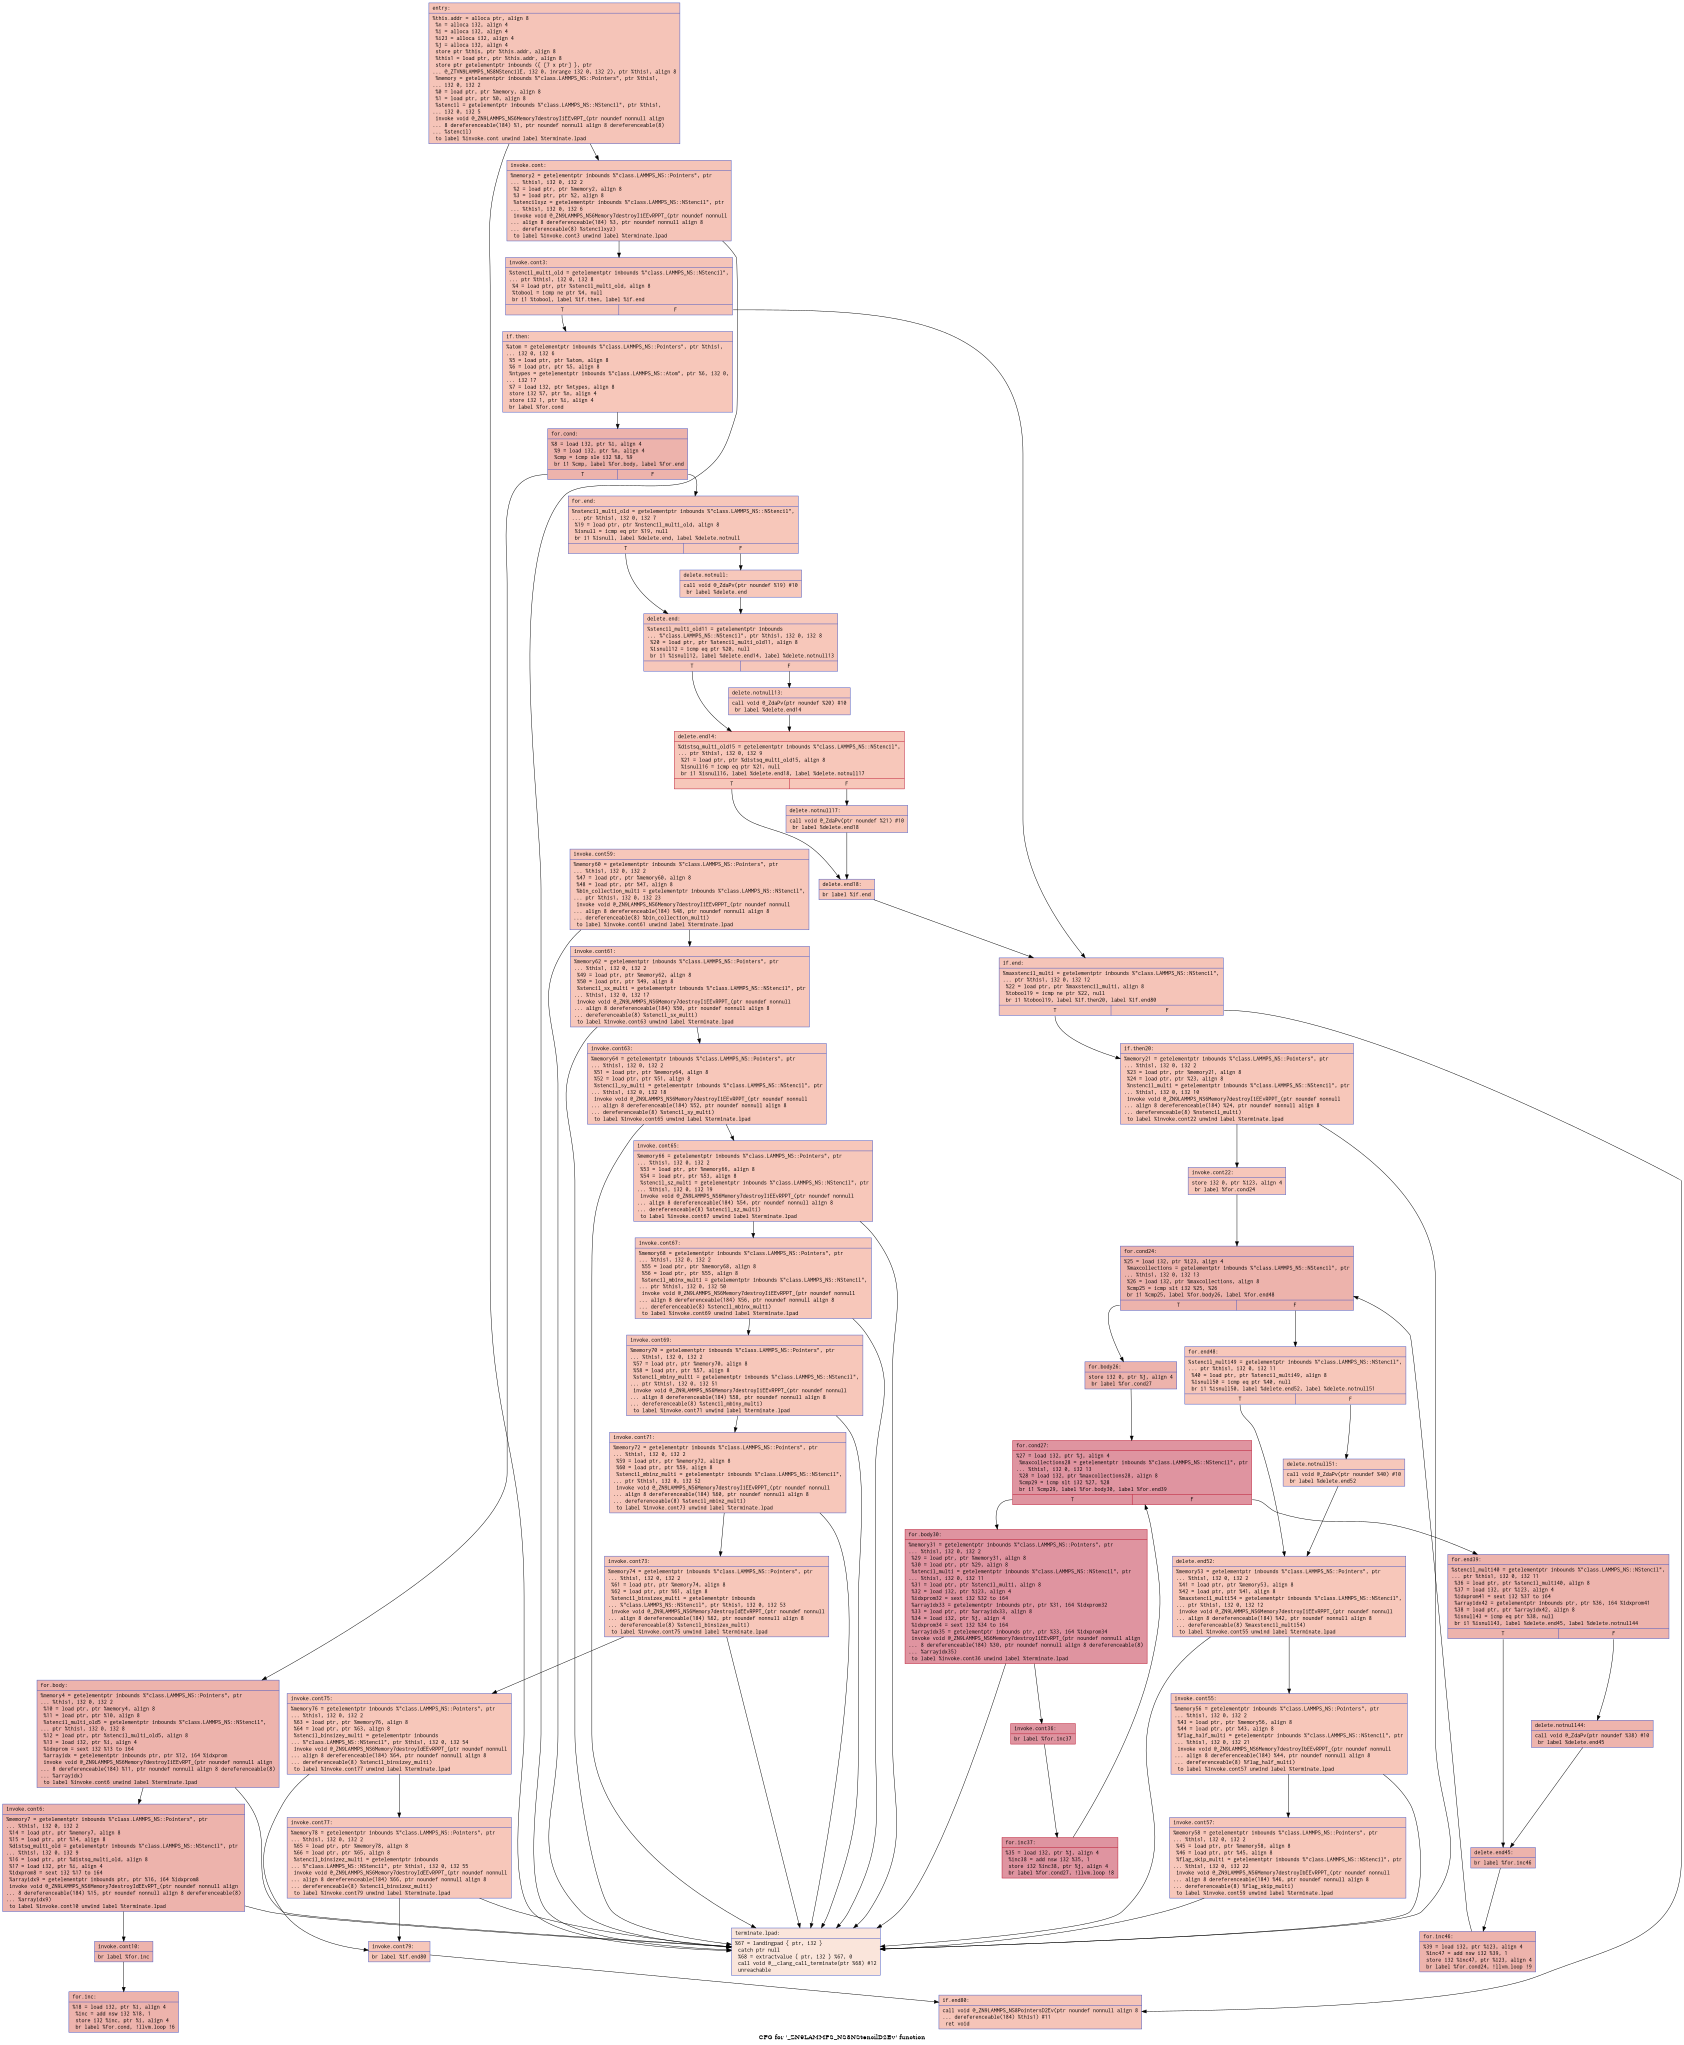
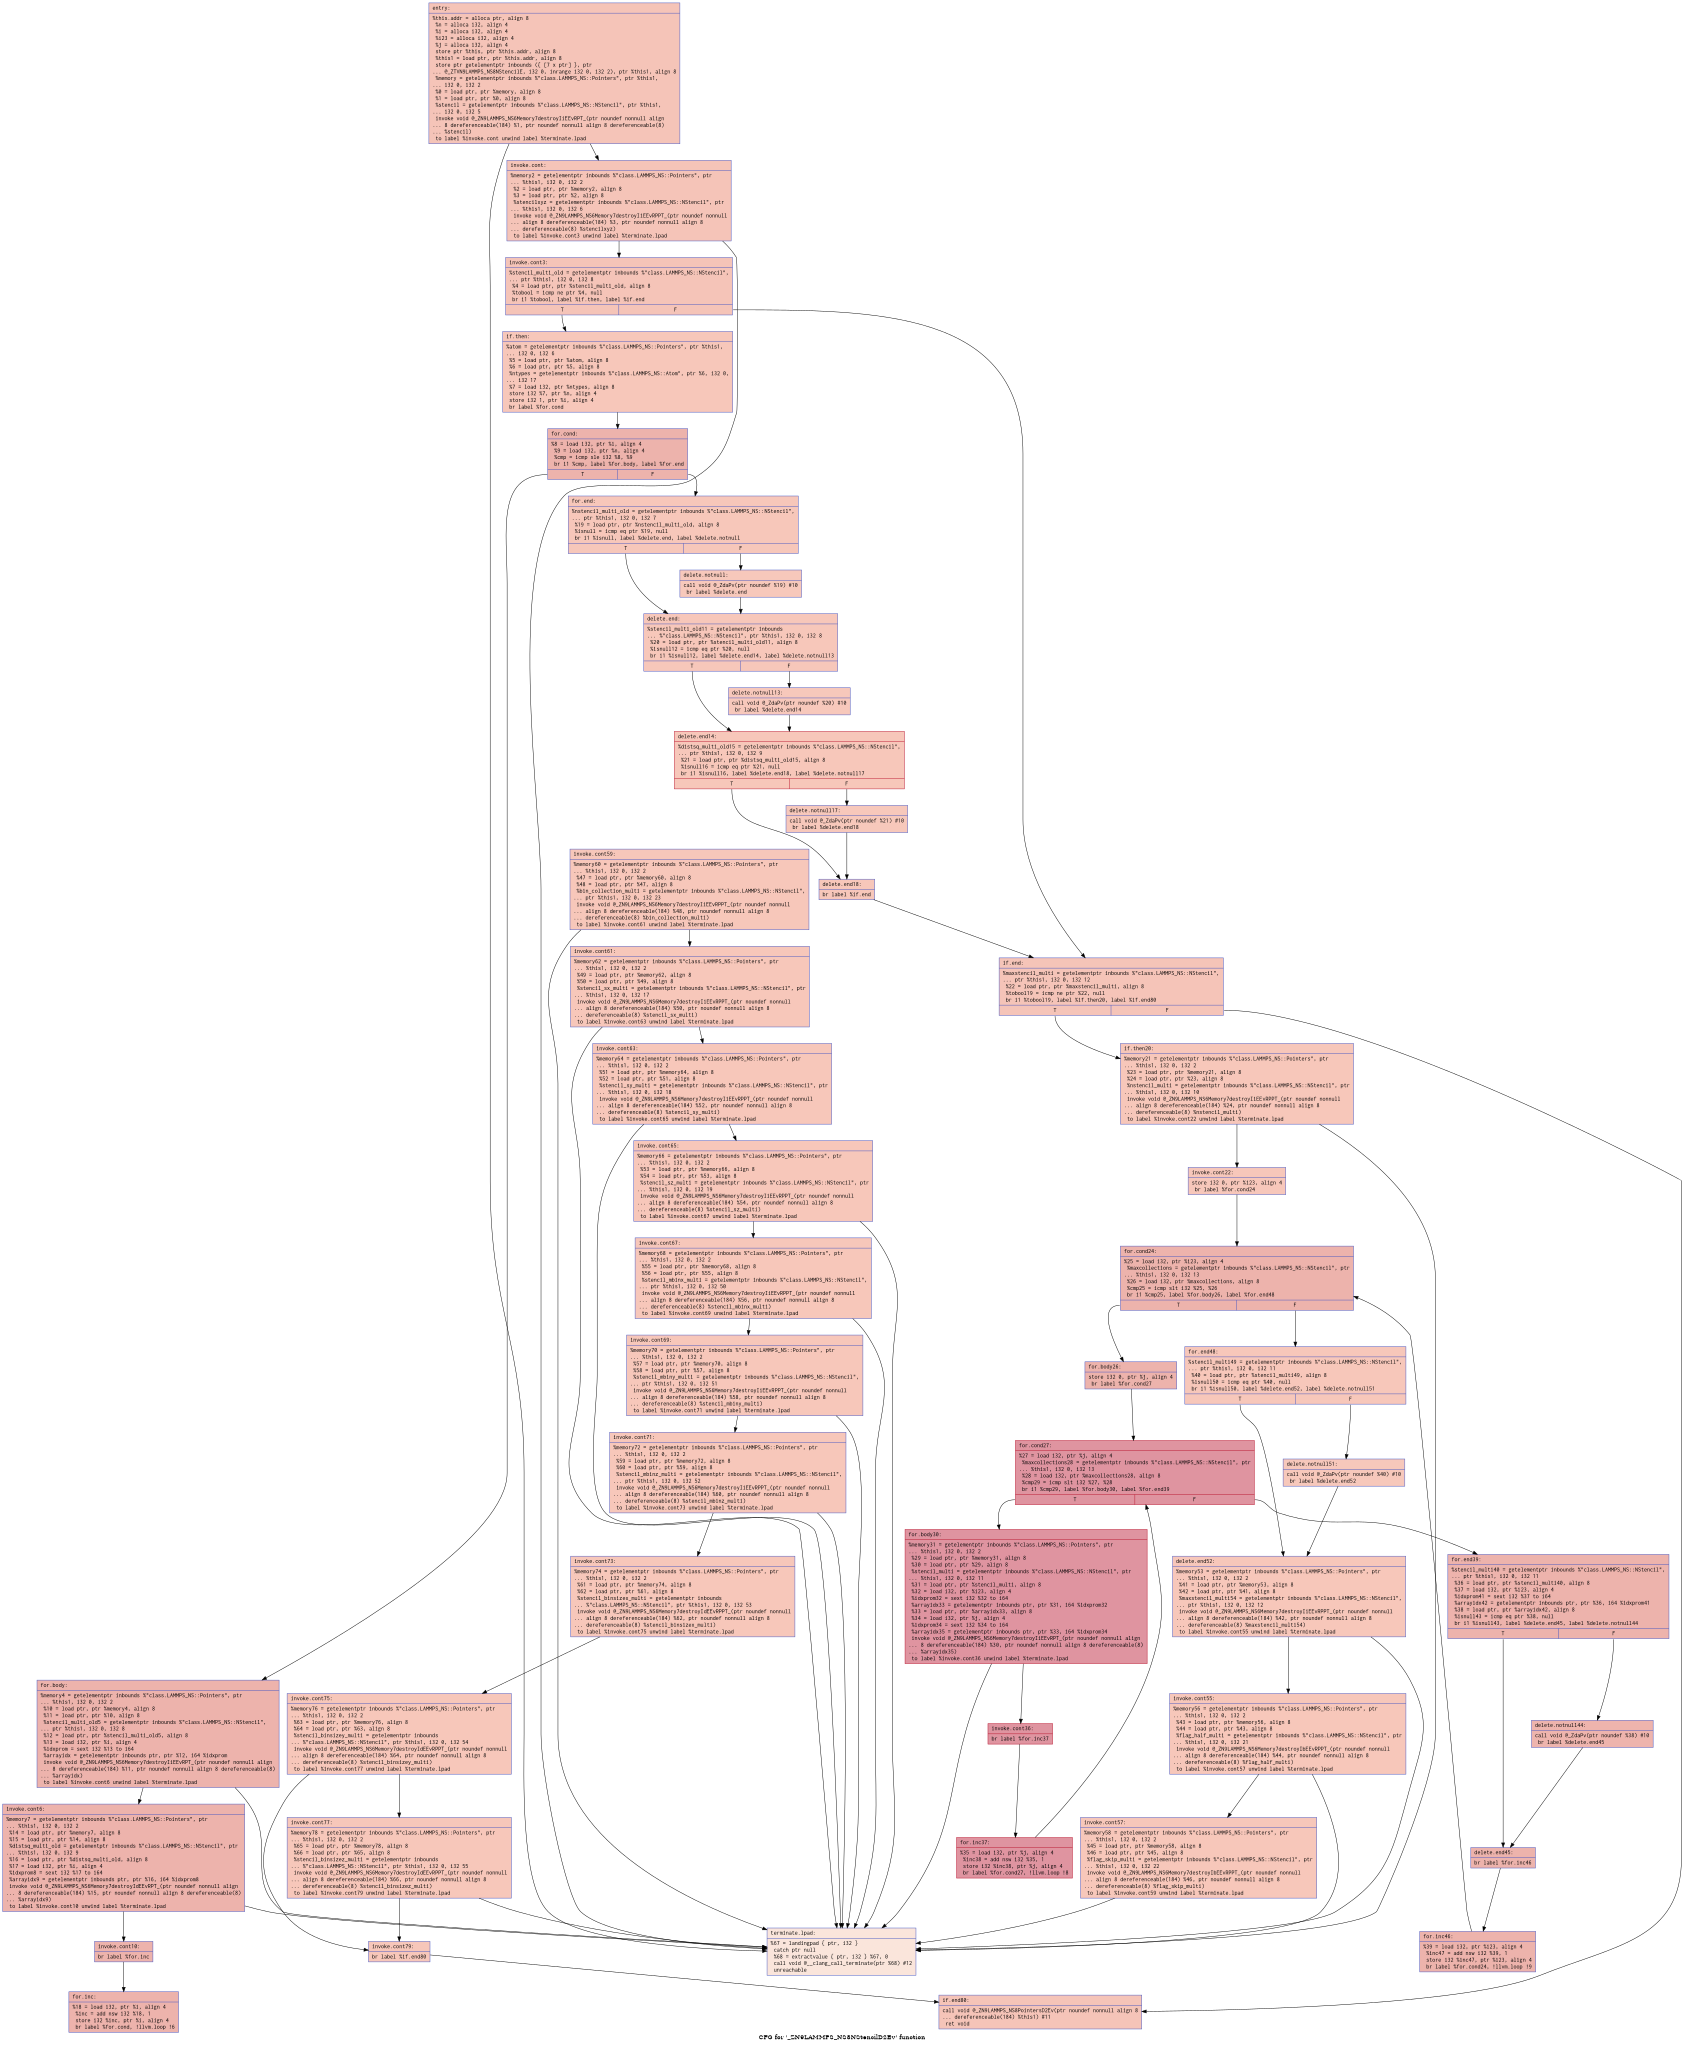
edge "invoke.cont73:" -> "terminate.lpad:": removed
